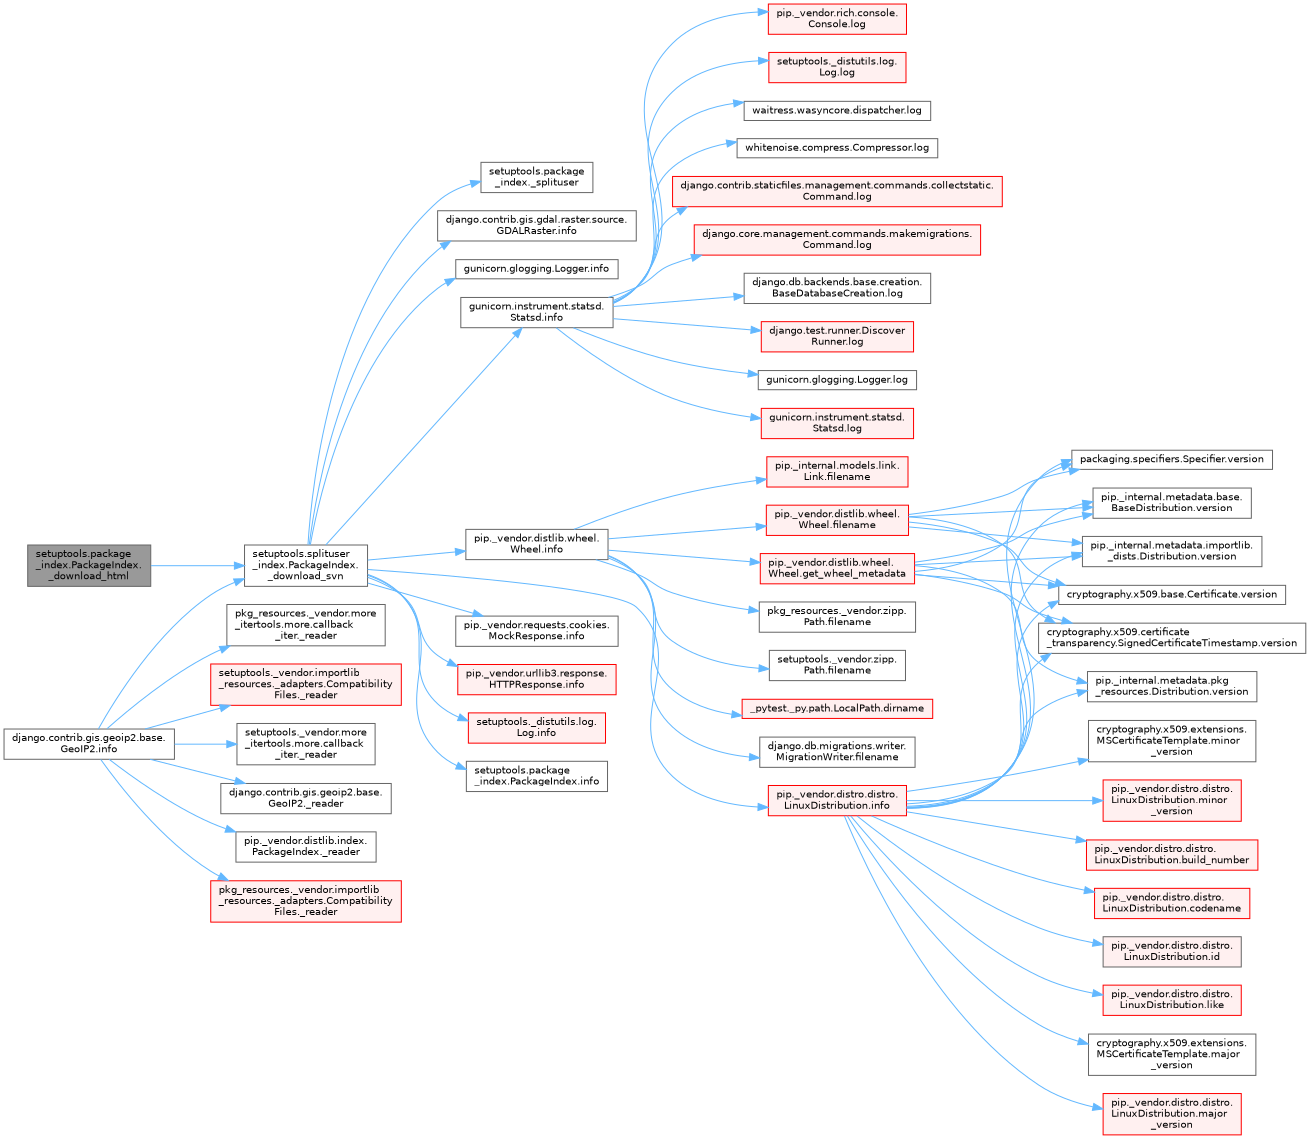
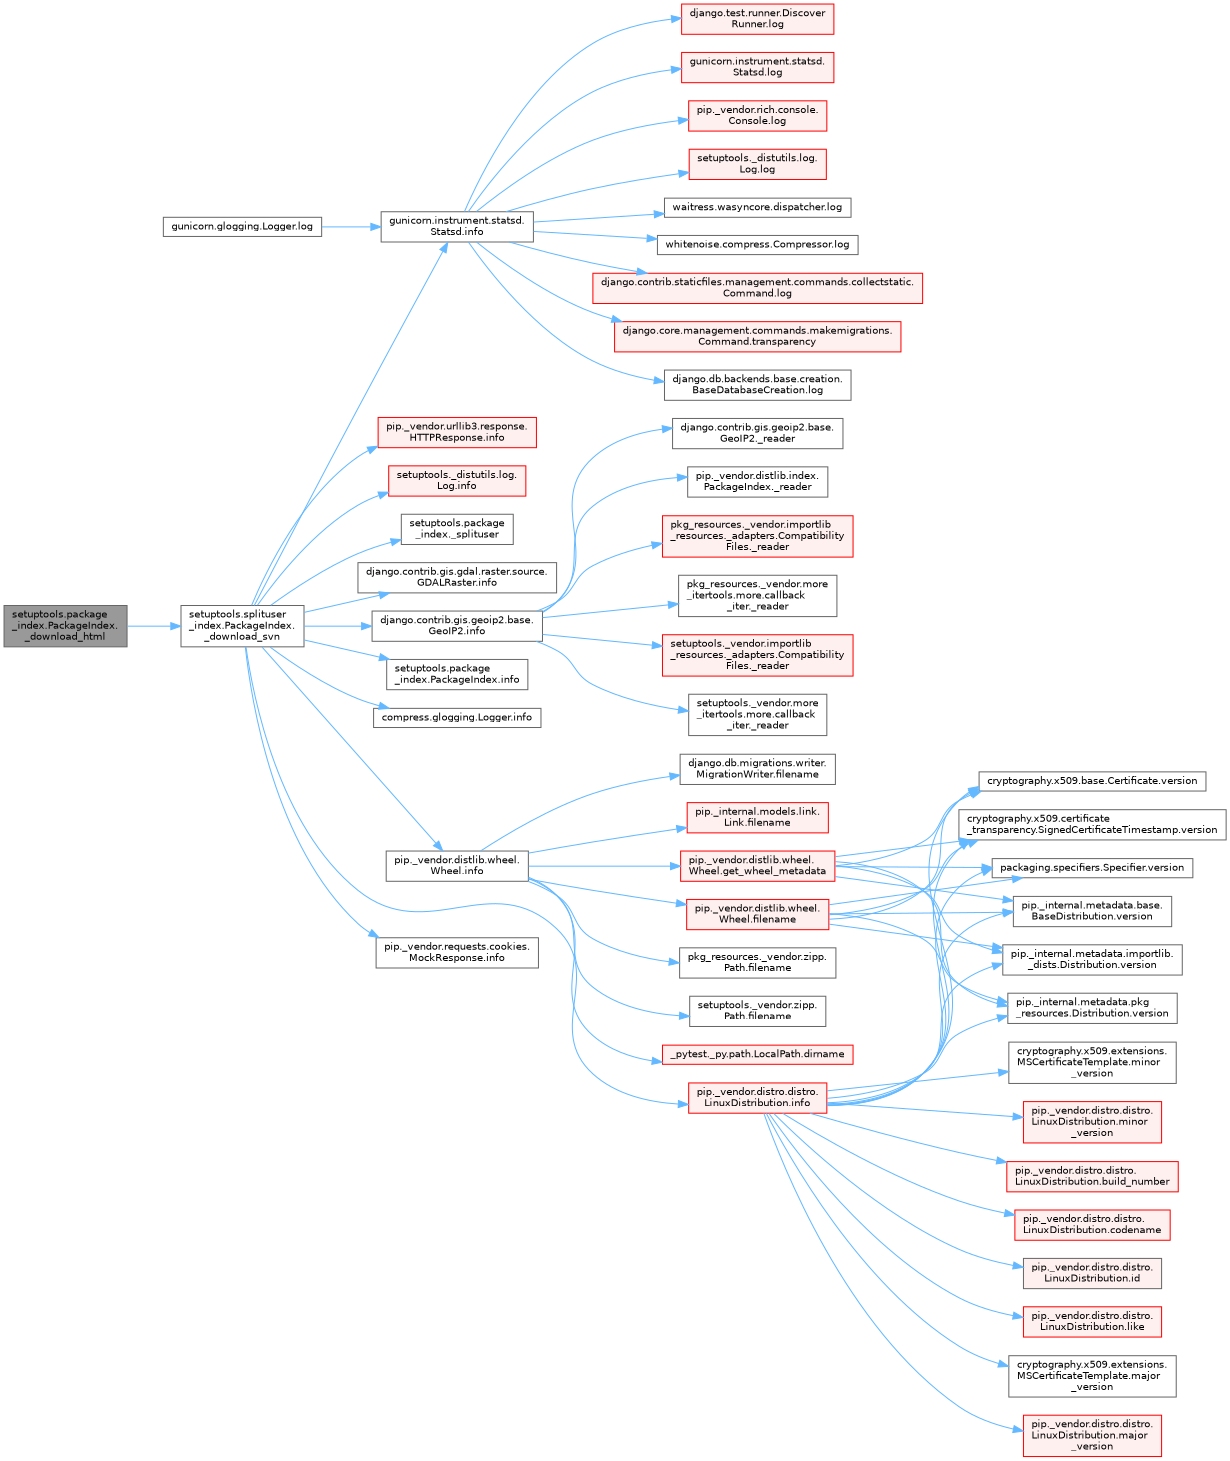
node "django.core.management.commands.makemigrations. Command.log": label "django.core.management.commands.makemigrations. Command.log" -> "django.core.management.commands.makemigrations. Command.transparency"
node "gunicorn.glogging.Logger.info": label "gunicorn.glogging.Logger.info" -> "compress.glogging.Logger.info"
edge "gunicorn.instrument.statsd. Statsd.info" -> "gunicorn.glogging.Logger.log": reversed
edge "django.contrib.gis.geoip2.base. GeoIP2.info" -> "setuptools.splituser _index.PackageIndex. _download_svn": reversed
edge "pip._vendor.distlib.wheel. Wheel.filename" -> "pip._internal.metadata.pkg _resources.Distribution.version": added
